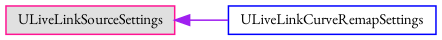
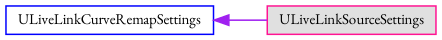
edge "ULiveLinkCurveRemapSettings" -> "ULiveLinkSourceSettings": reversed
